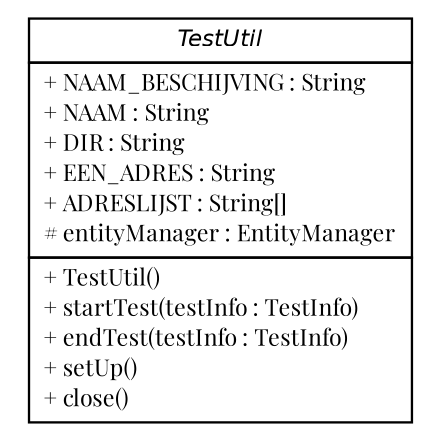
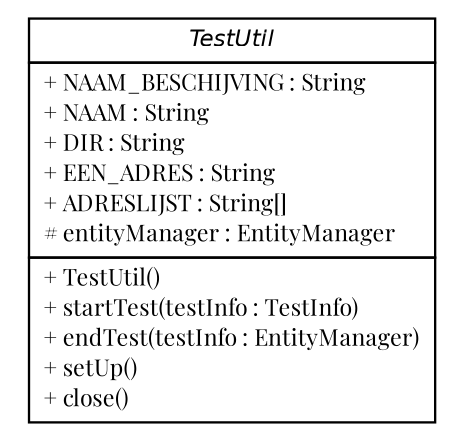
node "TestUtil": text "+ endTest(testInfo : TestInfo)" -> "+ endTest(testInfo : EntityManager)"
